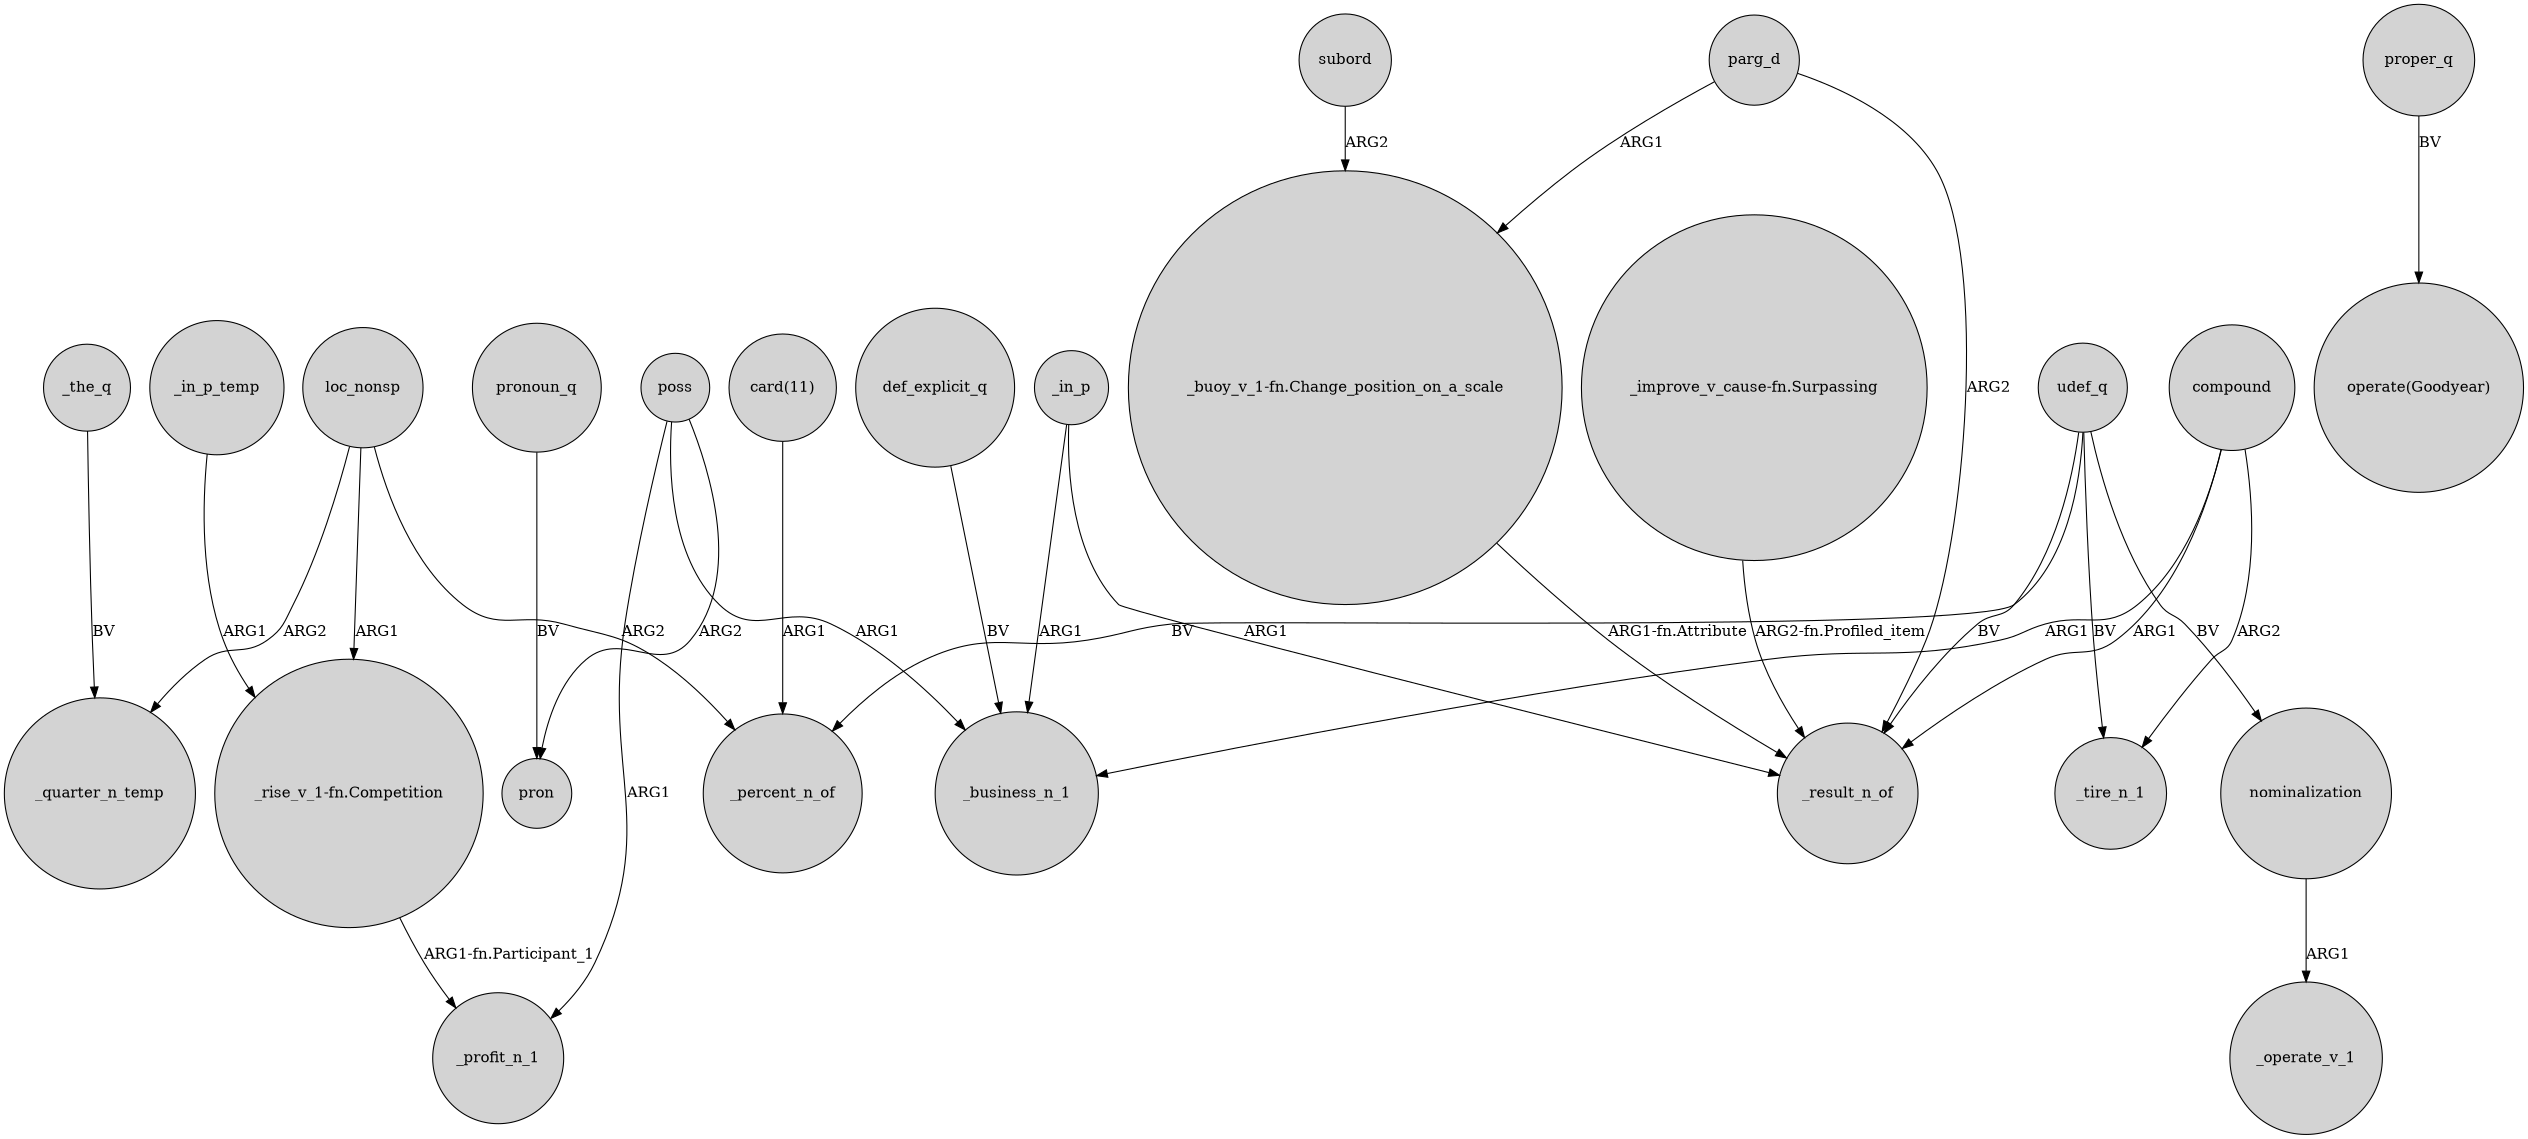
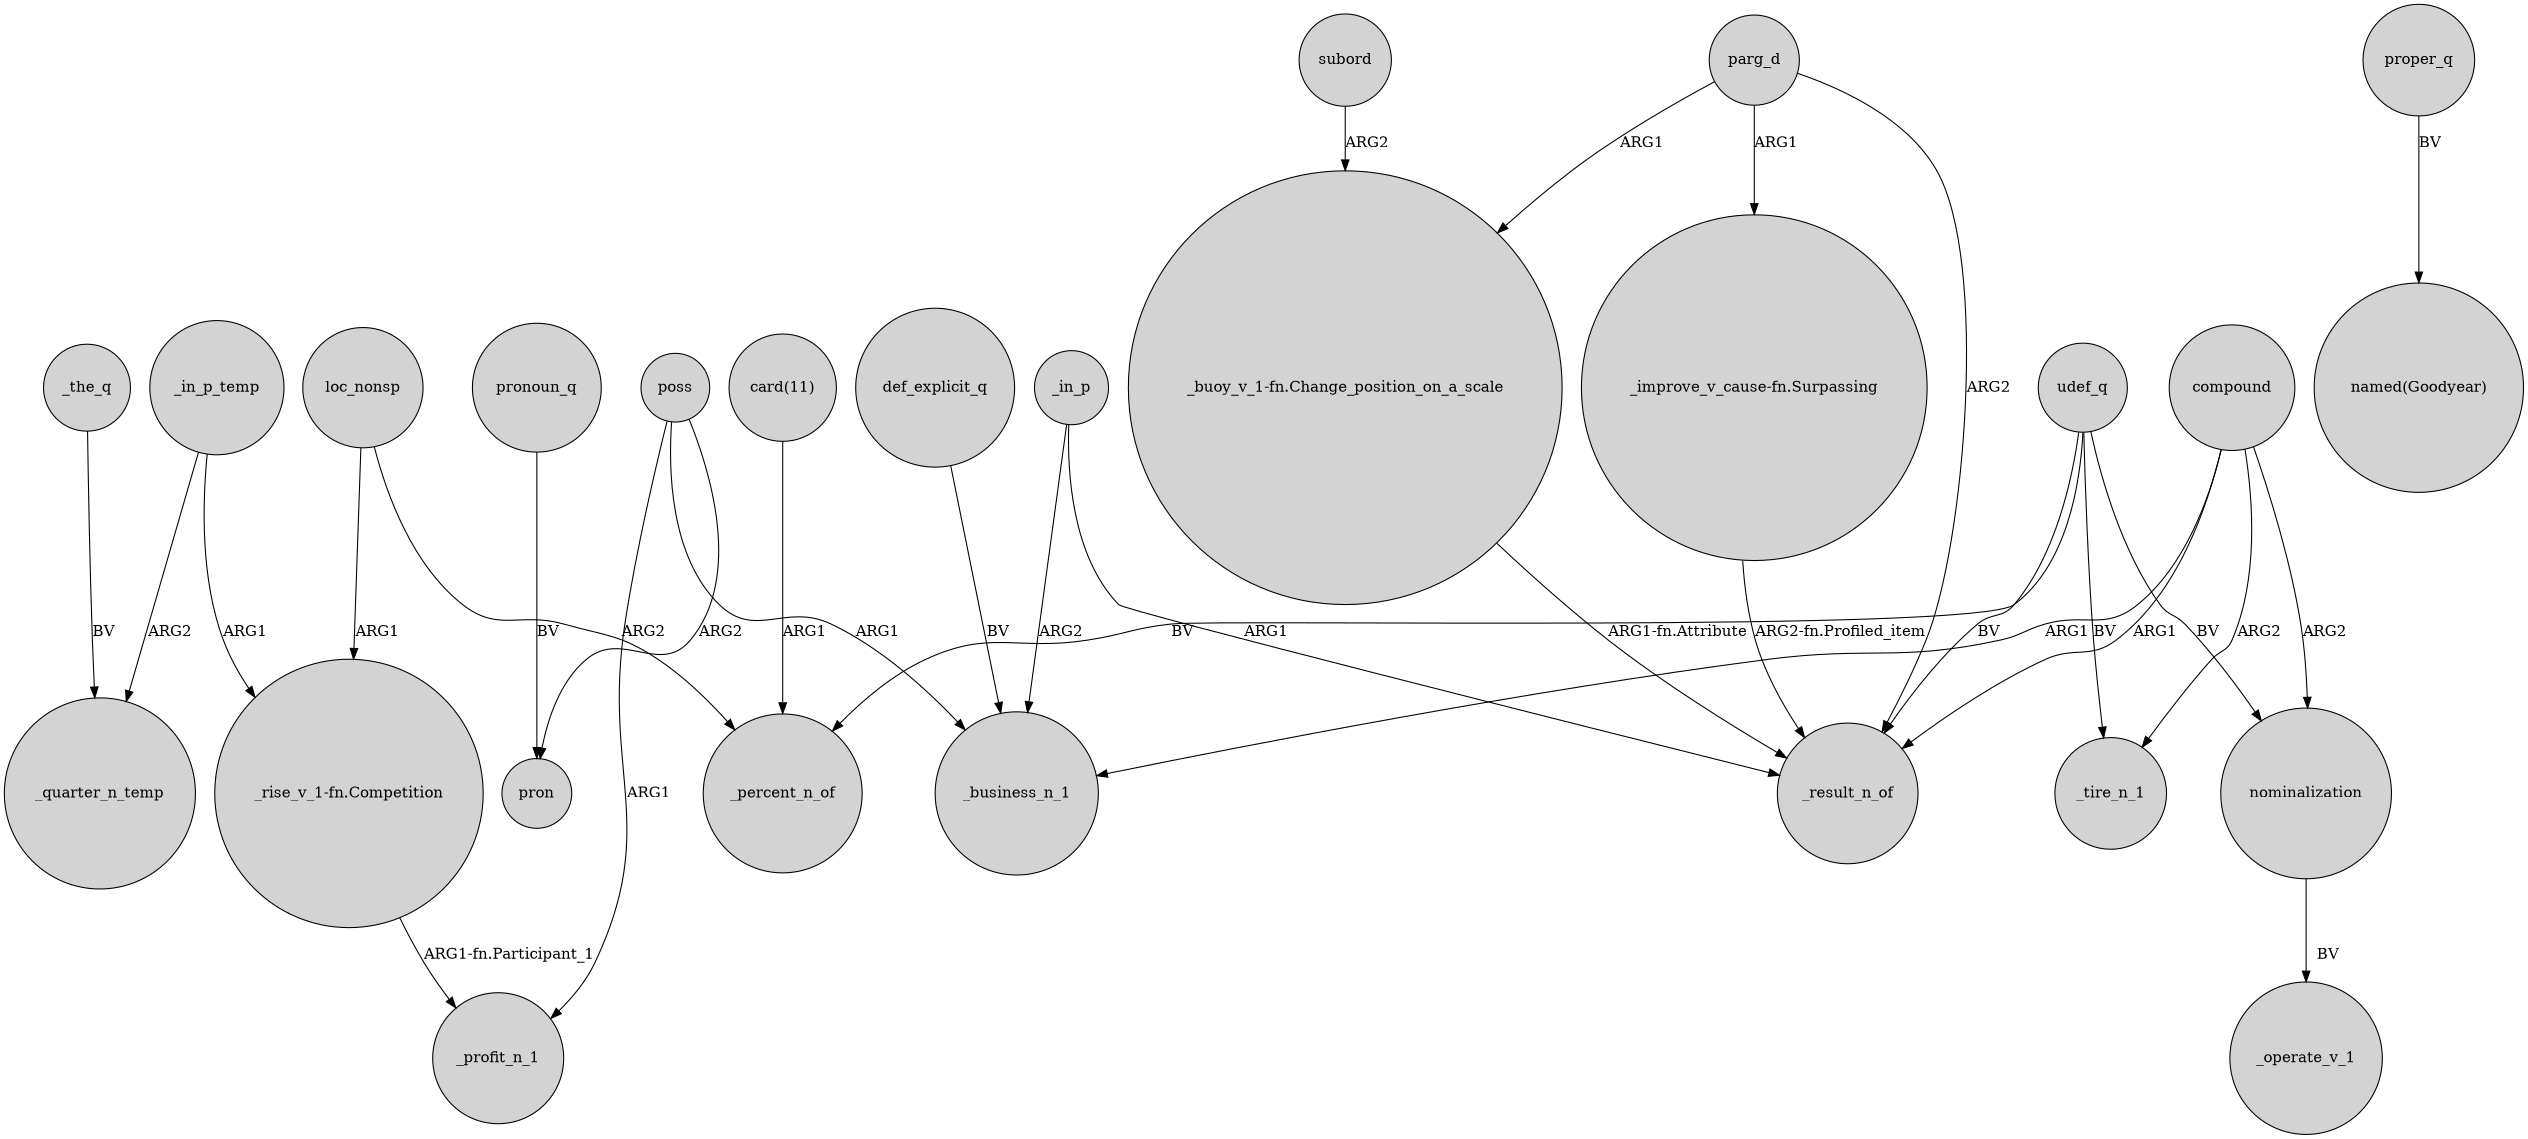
edge "parg_d" -> "_improve_v_cause-fn.Surpassing": added, label "ARG1"
node "operate(Goodyear)": label "operate(Goodyear)" -> "named(Goodyear)"
edge "compound" -> "nominalization": added, label "ARG2"
edge "loc_nonsp" -> "_quarter_n_temp": now "_in_p_temp" -> "_quarter_n_temp"
edge "_in_p" -> "_business_n_1": label "ARG1" -> "ARG2"
edge "nominalization" -> "_operate_v_1": label "ARG1" -> "BV"
